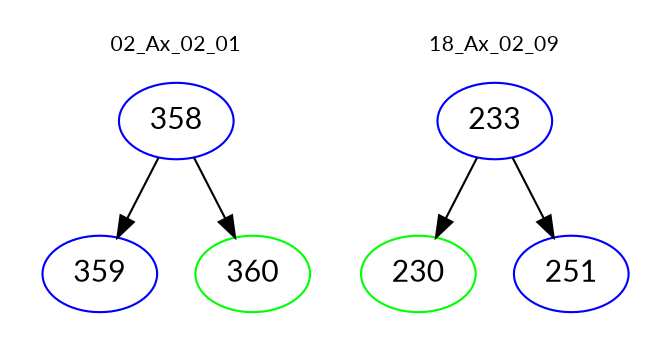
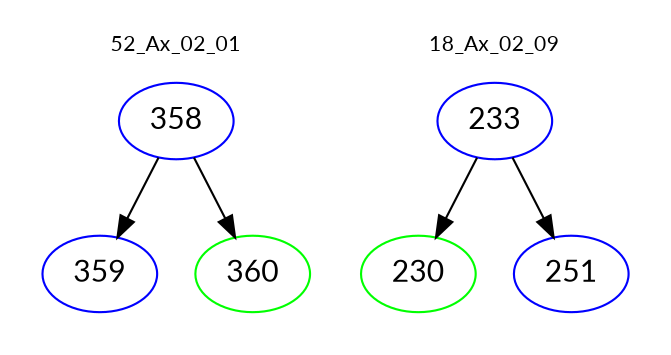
cluster "02_Ax_02_01": label "02_Ax_02_01" -> "52_Ax_02_01"
